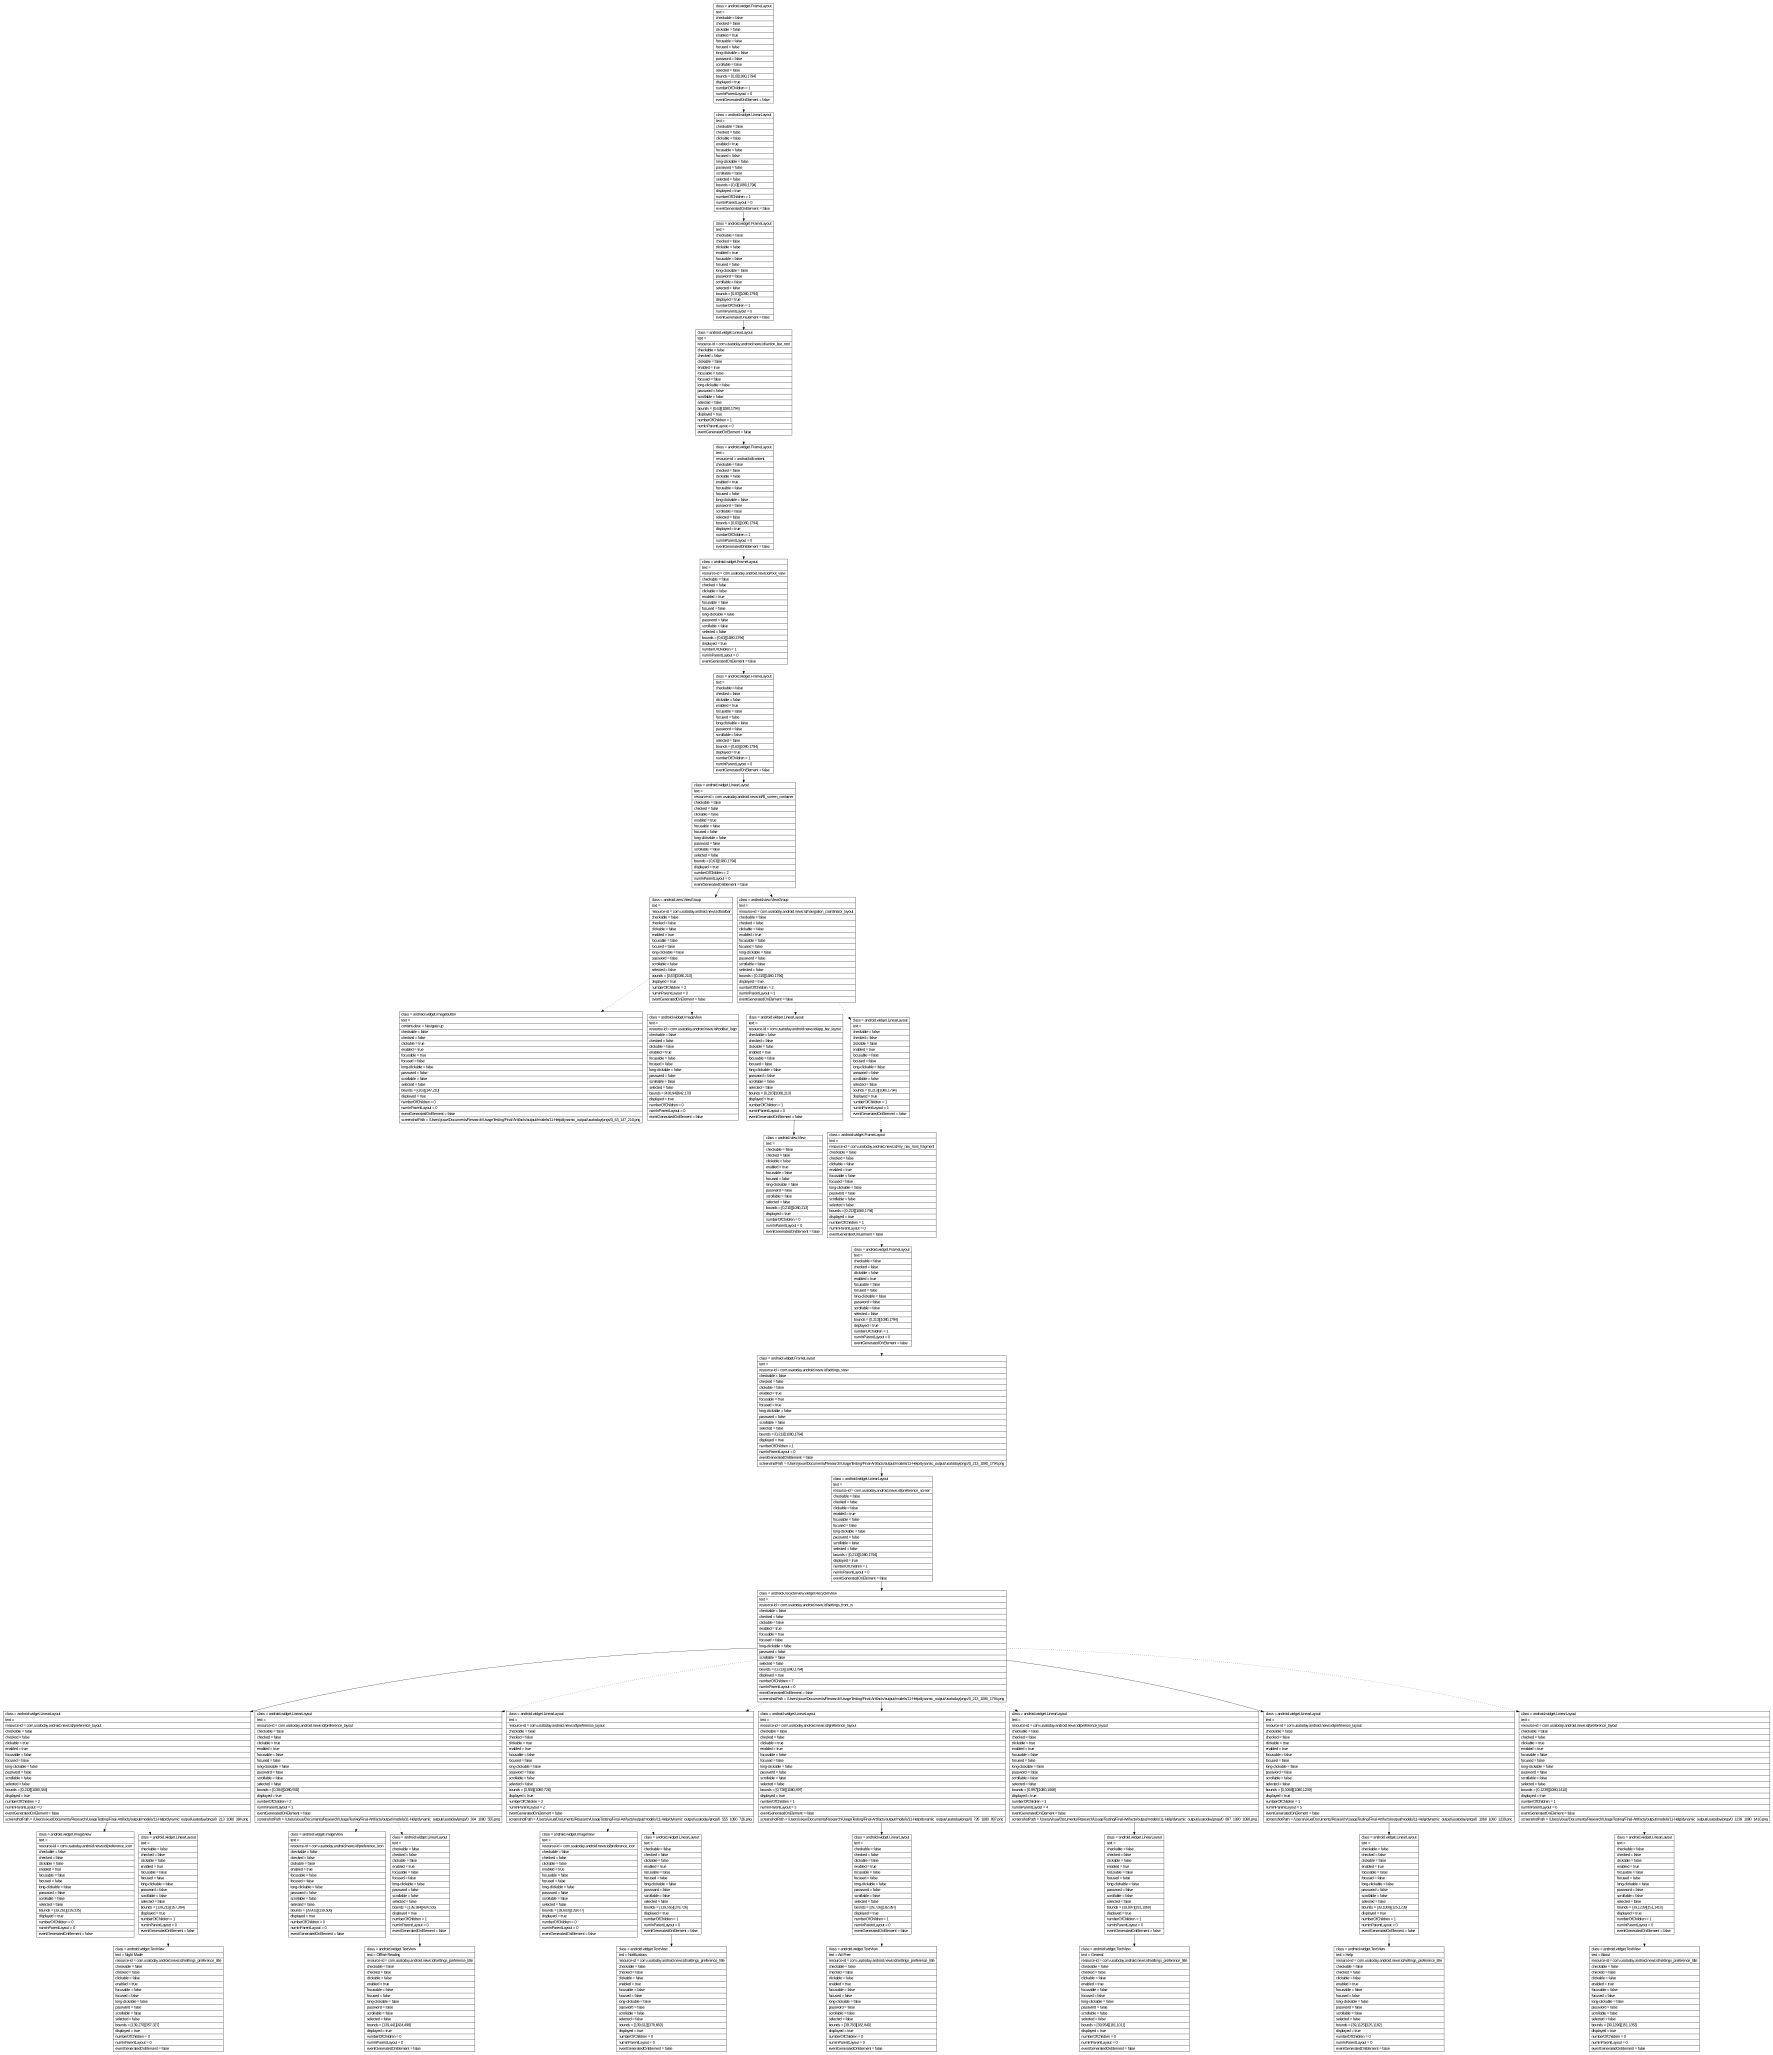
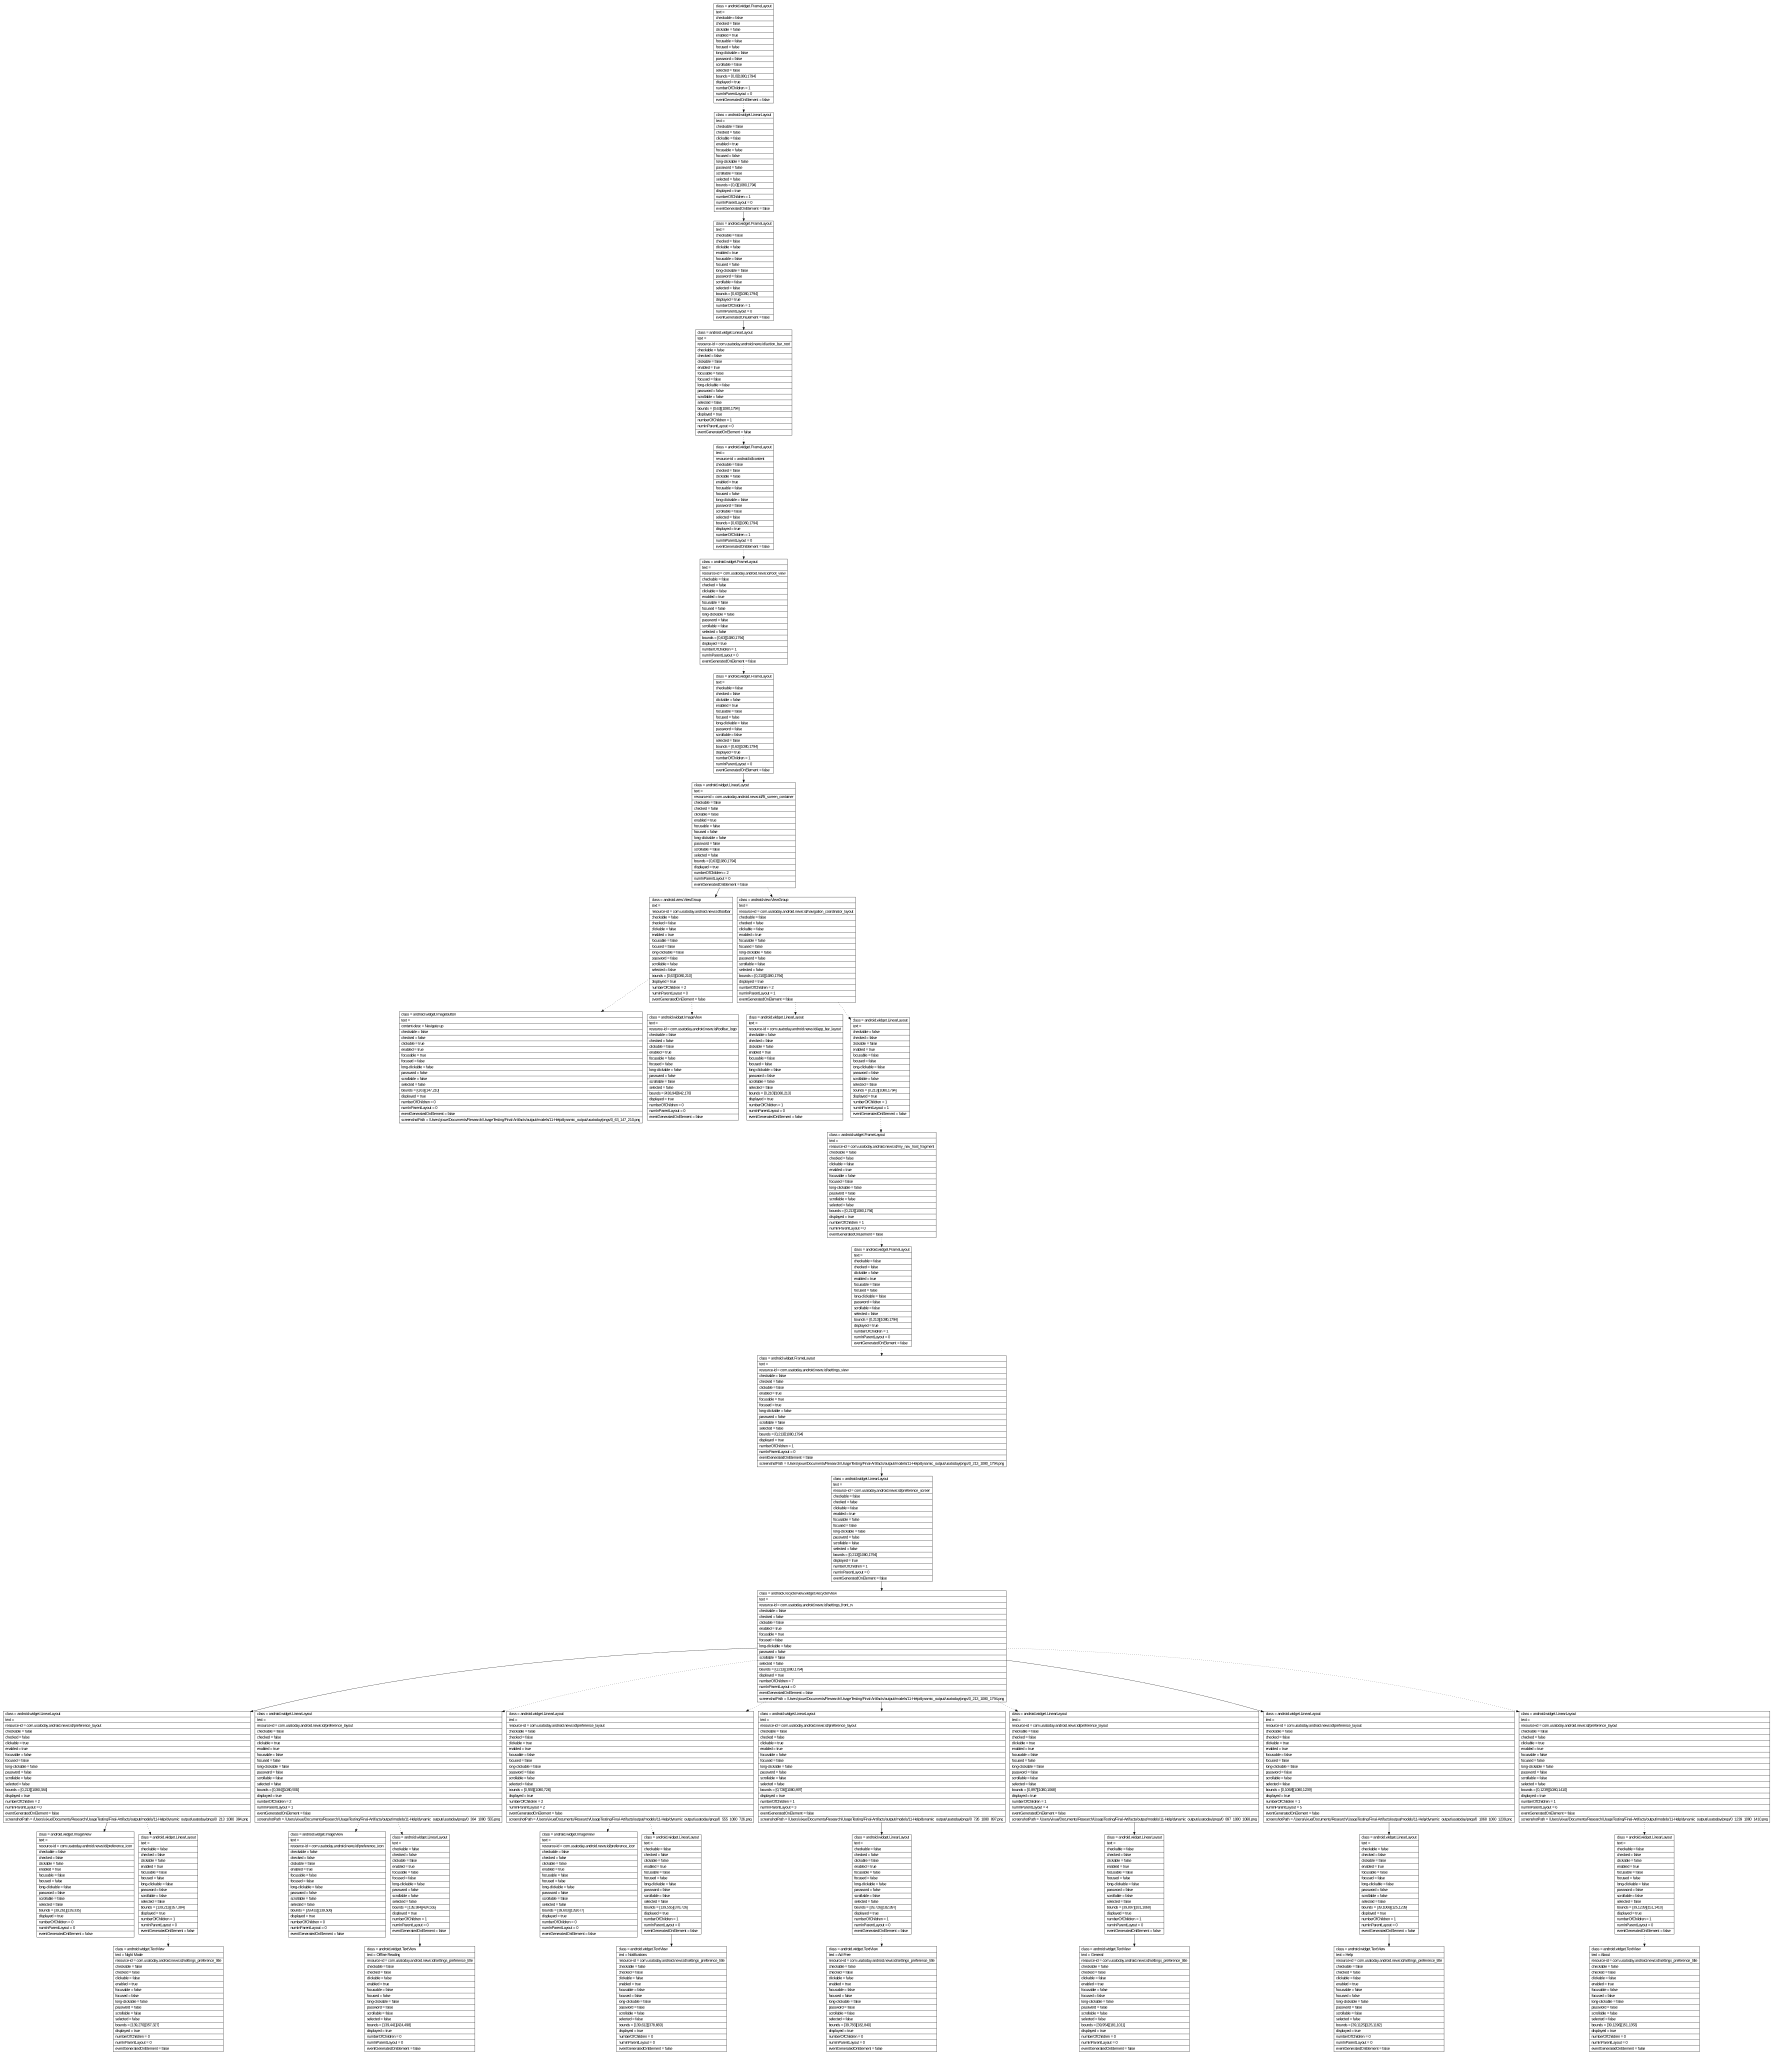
node "class = android.view.View": removed
